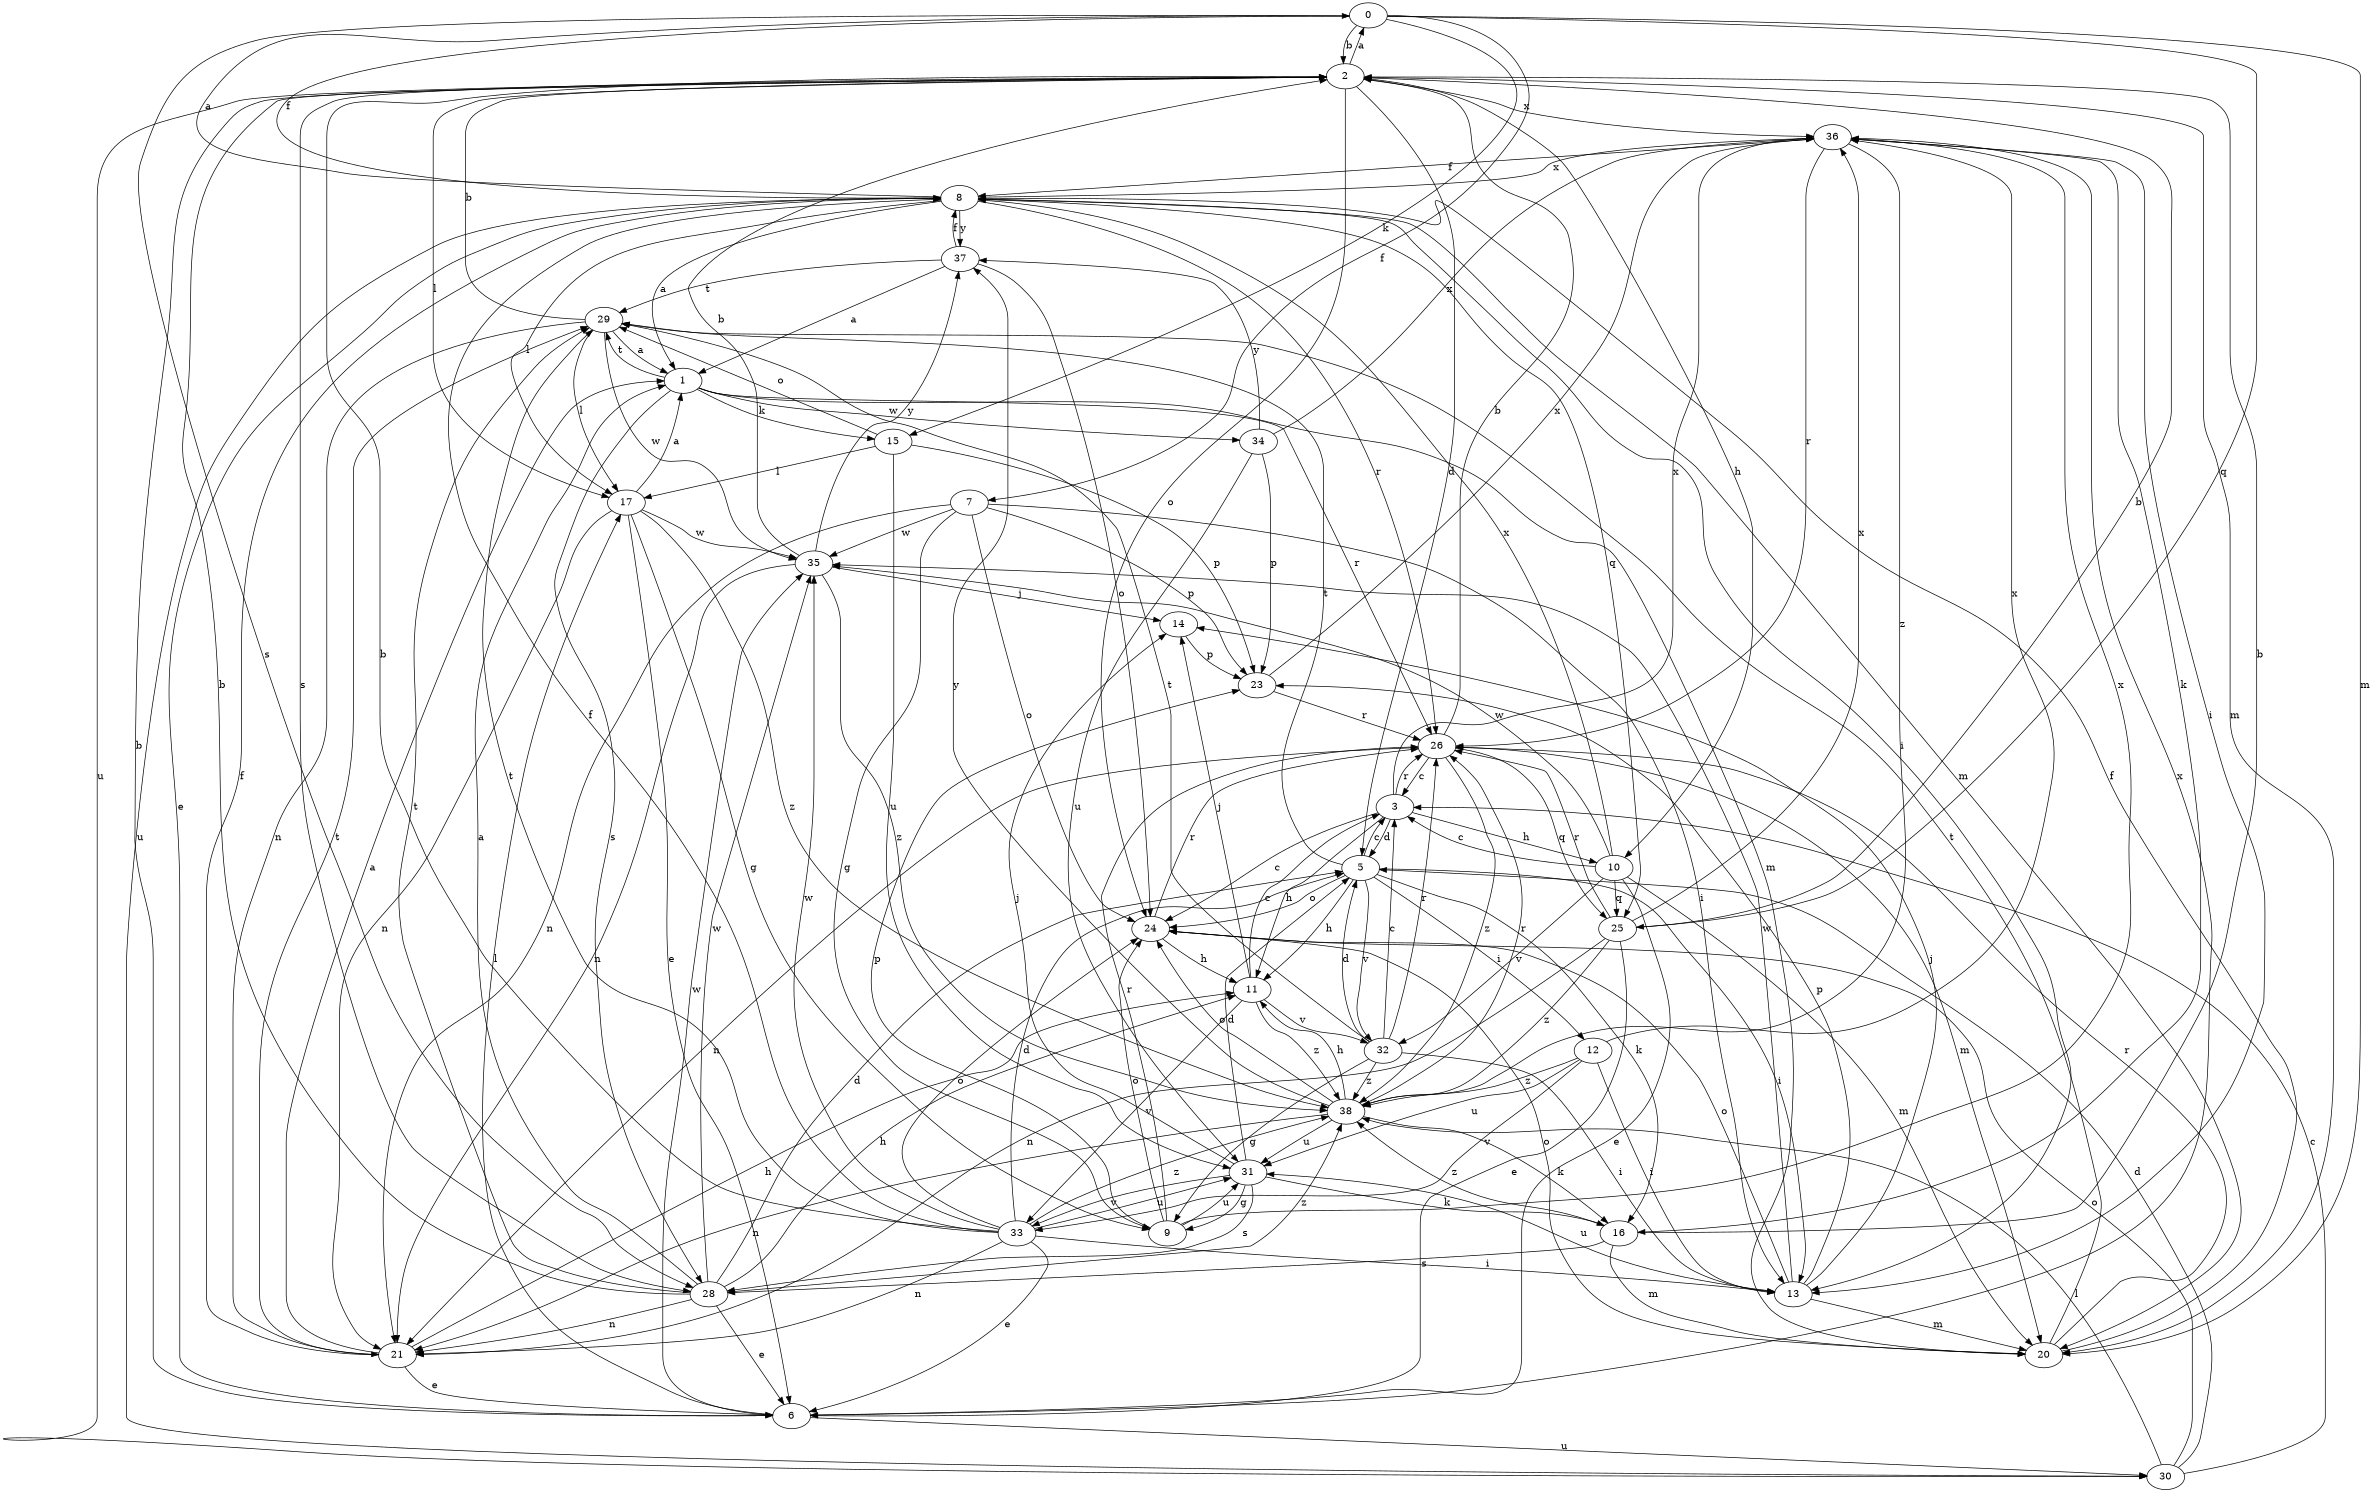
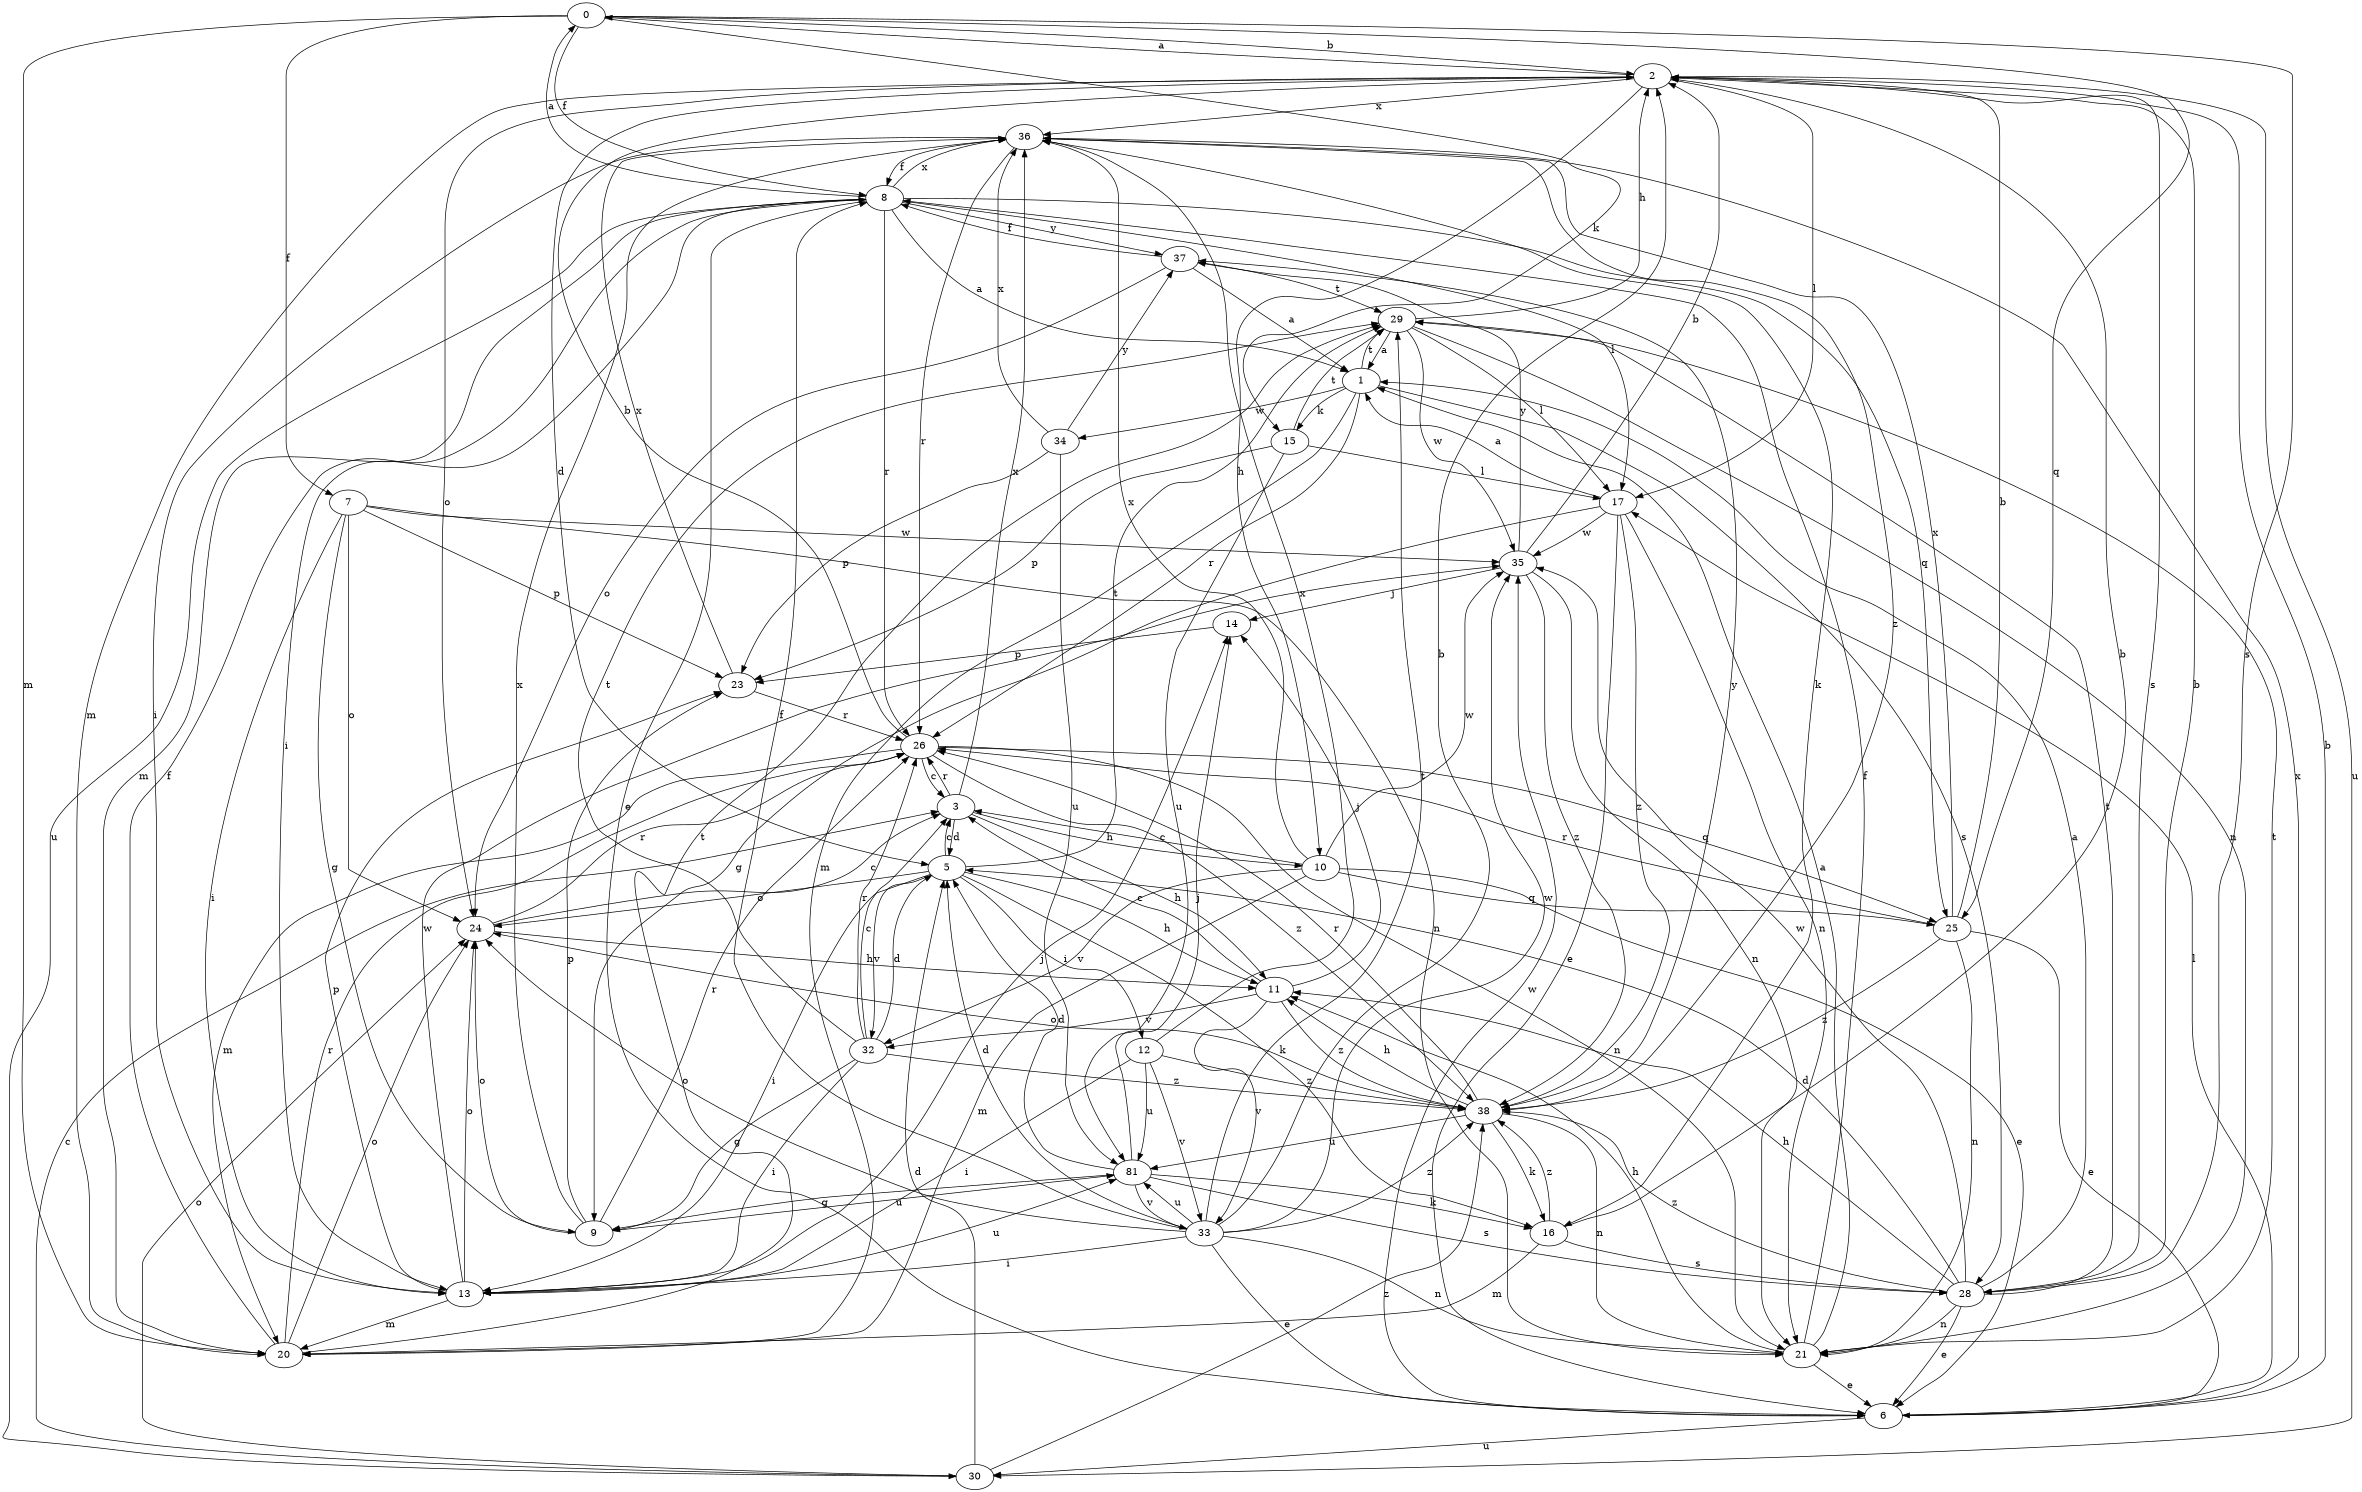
edge "29" -> "2": label "b" -> "h"
edge "15" -> "29": label "o" -> "t"
edge "10" -> "8": now "10" -> "36"
edge "3" -> "24": reversed
node "31": label "31" -> "81"
edge "30" -> "38": label "l" -> "z"
